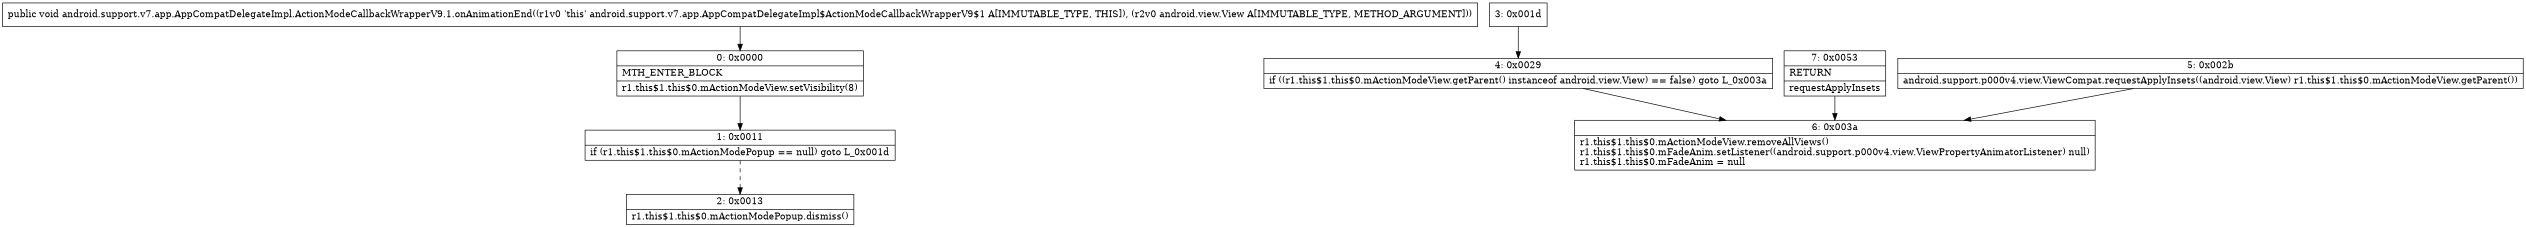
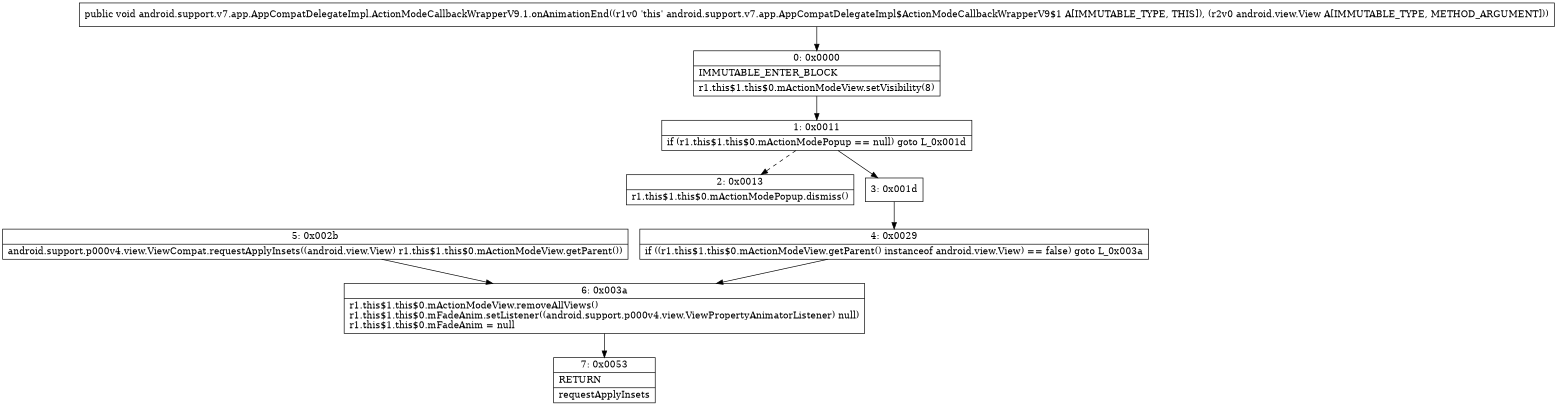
node "0: 0x0000": text "MTH_ENTER_BLOCK" -> "IMMUTABLE_ENTER_BLOCK"
edge "7: 0x0053" -> "6: 0x003a": reversed
edge "1: 0x0011" -> "3: 0x001d": added
